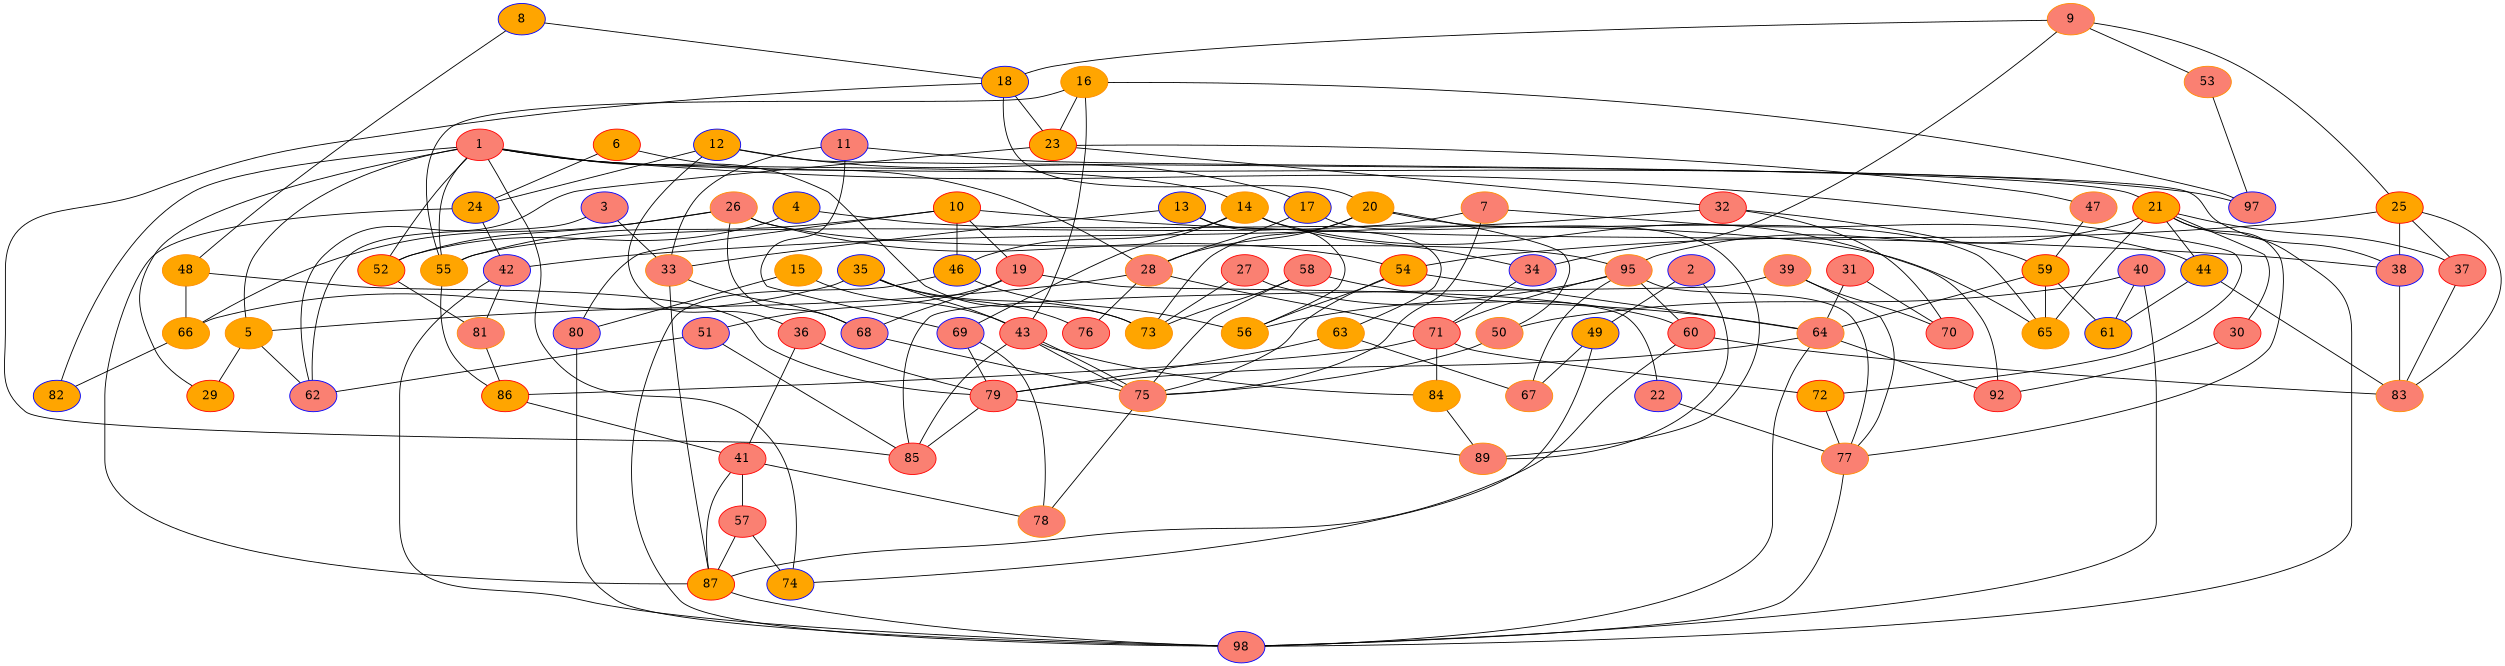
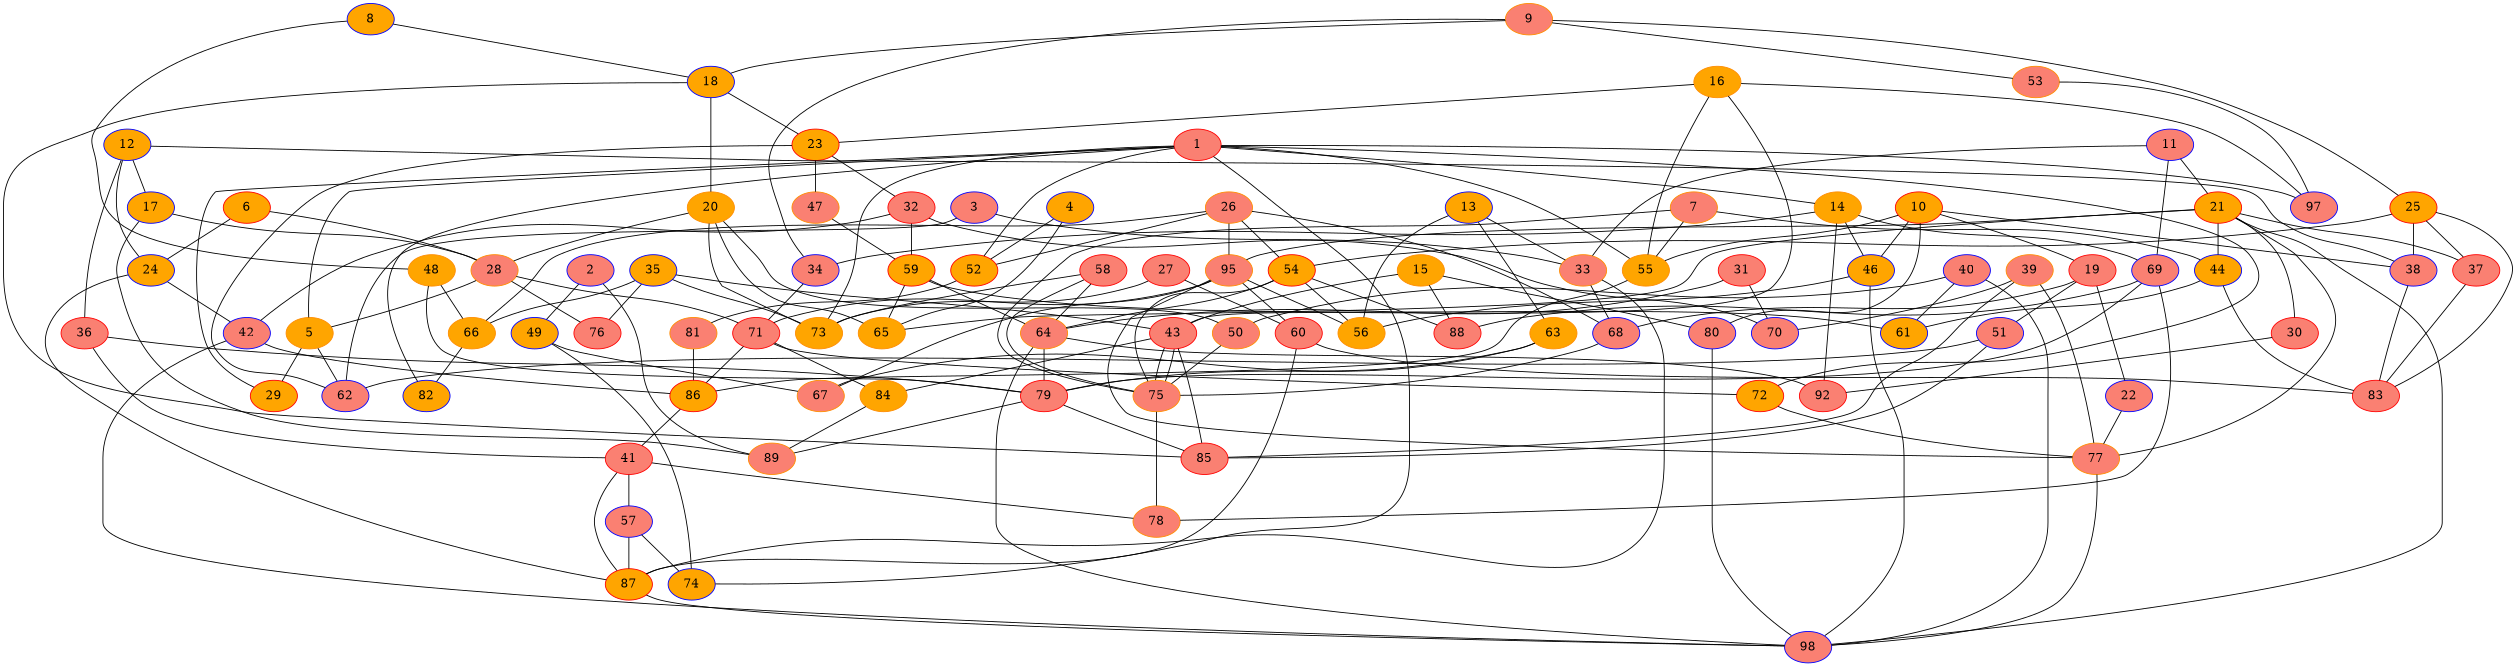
edge "42" -- "81": now "42" -- "86"
node "88": added
node "70": color red -> blue
node "83": color darkorange -> red
node "57": color red -> blue
